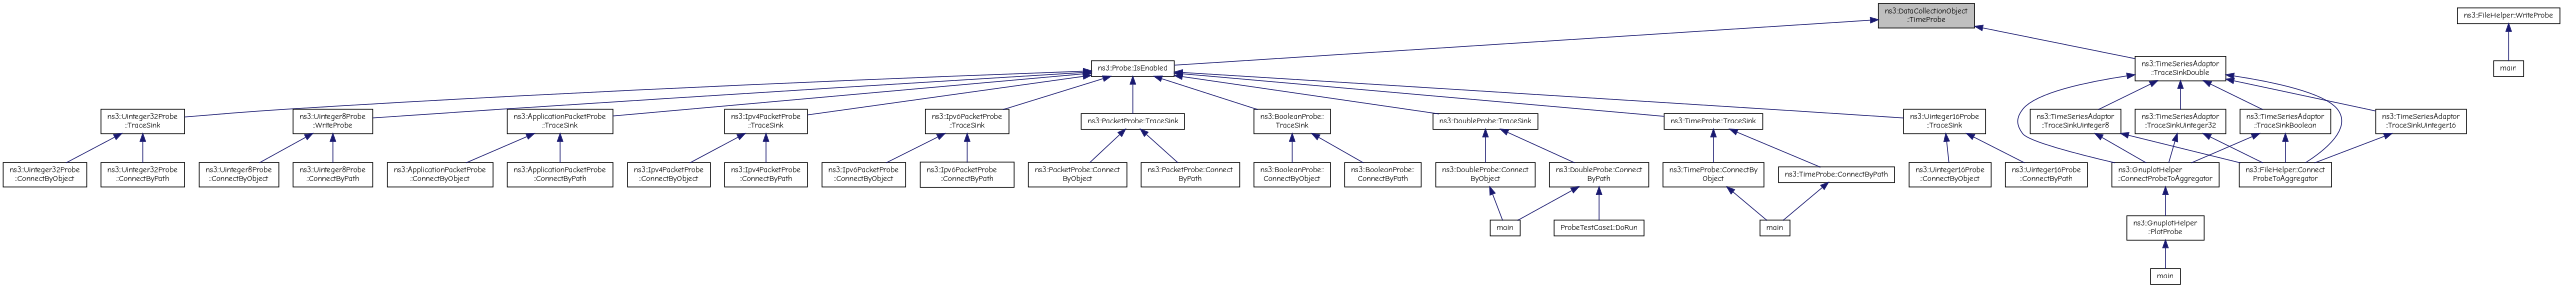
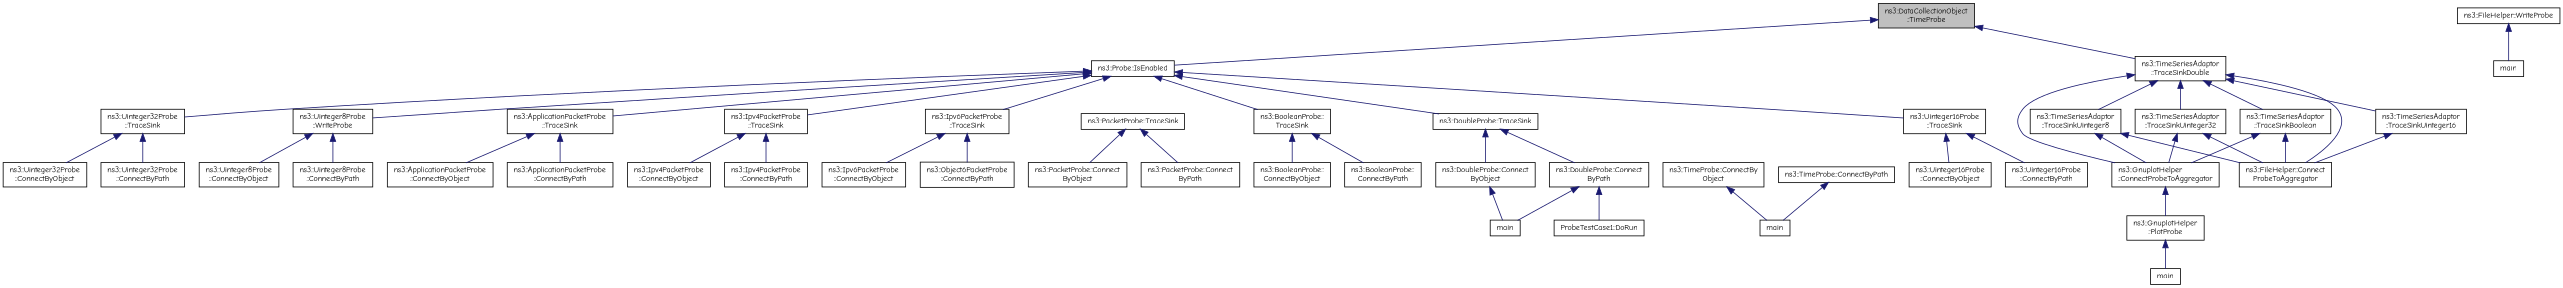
edge "ns3::PacketProbe::TraceSink" -> "ns3::Probe::IsEnabled": removed
node "ns3::TimeProbe::TraceSink": removed
node "ns3::Ipv6PacketProbe ::ConnectByPath": label "ns3::Ipv6PacketProbe ::ConnectByPath" -> "ns3::Object6PacketProbe ::ConnectByPath"
